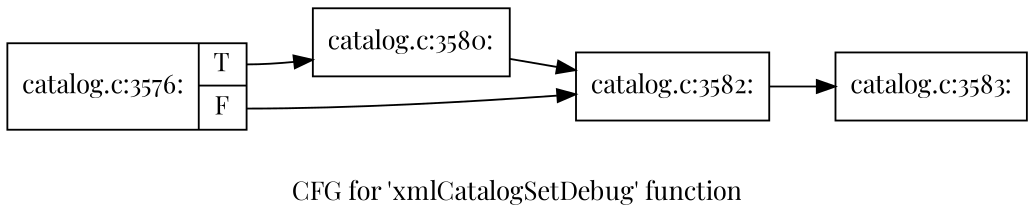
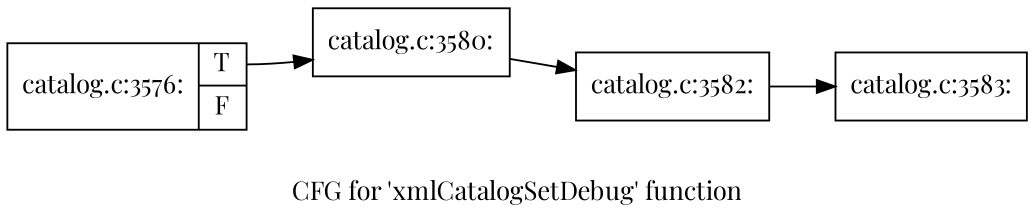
edge "catalog.c:3576:" -> "catalog.c:3582:": removed
